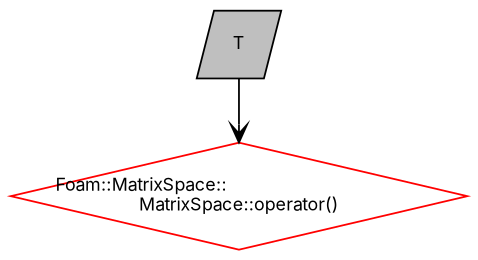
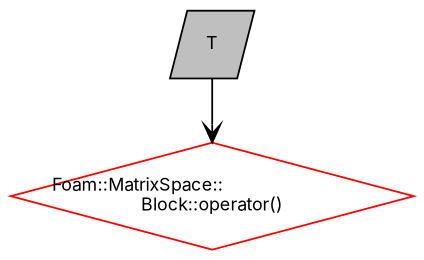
node "Foam::MatrixSpace:: MatrixSpace::operator()": label "Foam::MatrixSpace:: MatrixSpace::operator()" -> "Foam::MatrixSpace:: Block::operator()"
